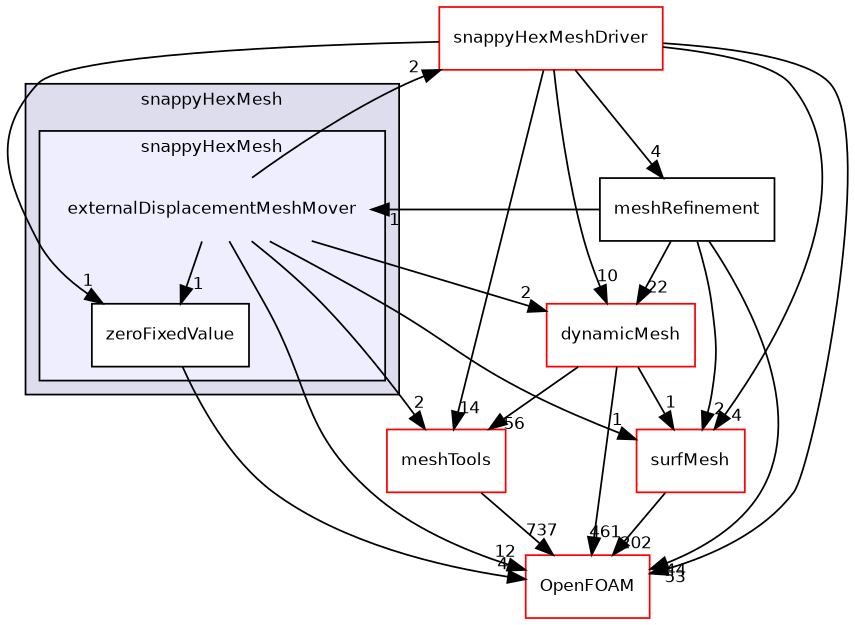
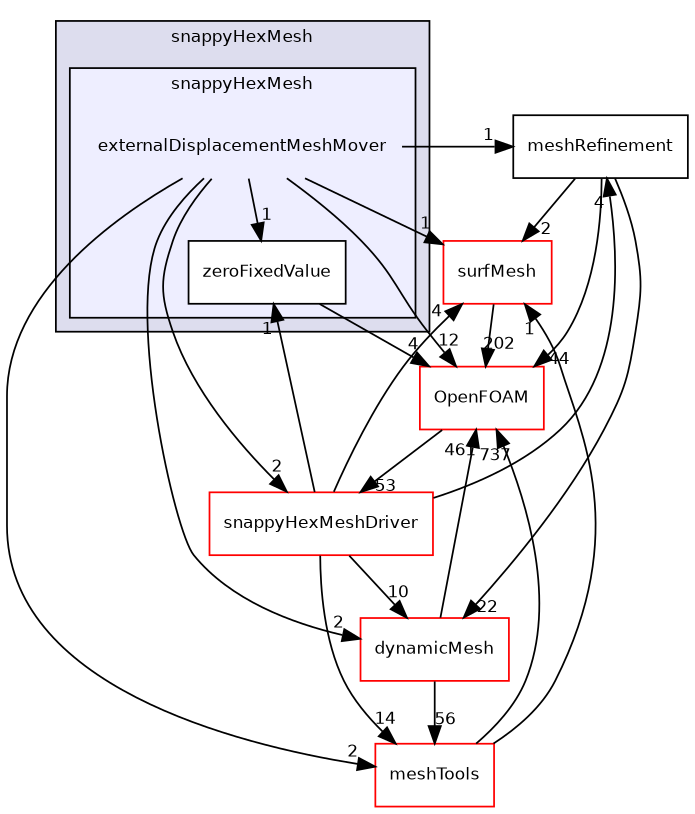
edge "meshRefinement" -> "externalDisplacementMeshMover": reversed
edge "snappyHexMeshDriver" -> "OpenFOAM": reversed
edge "dynamicMesh" -> "surfMesh": now "meshTools" -> "surfMesh"
